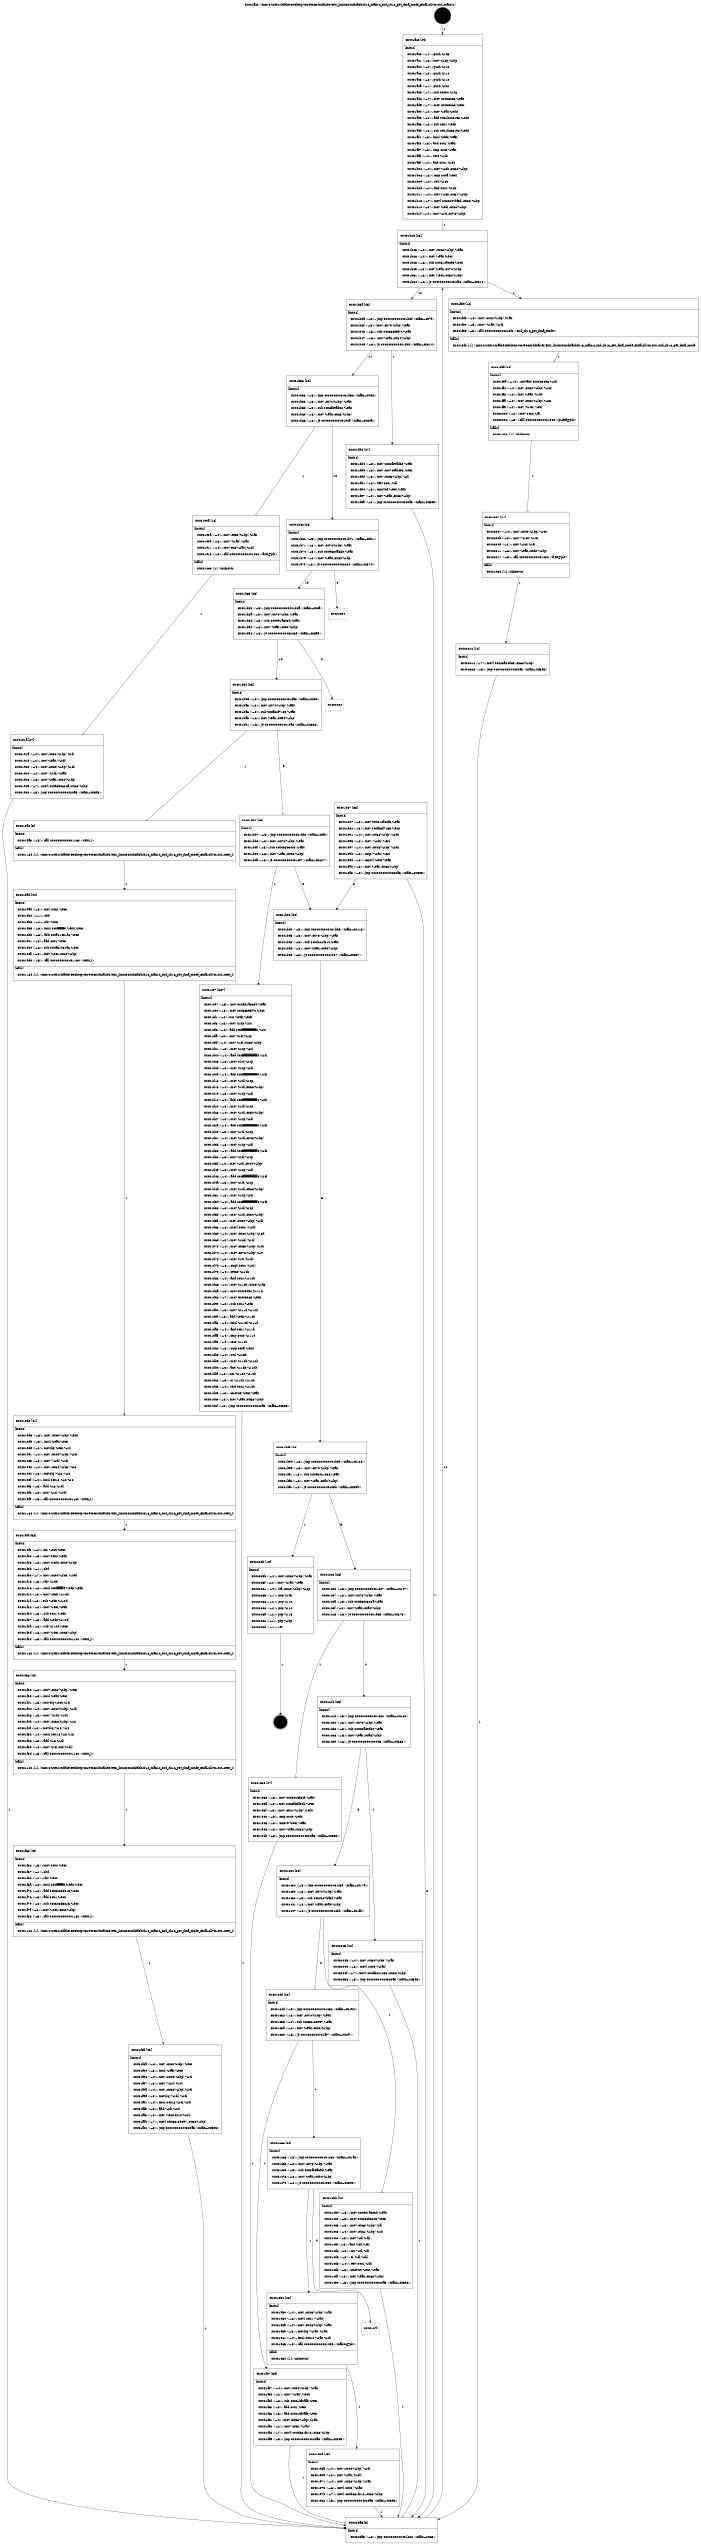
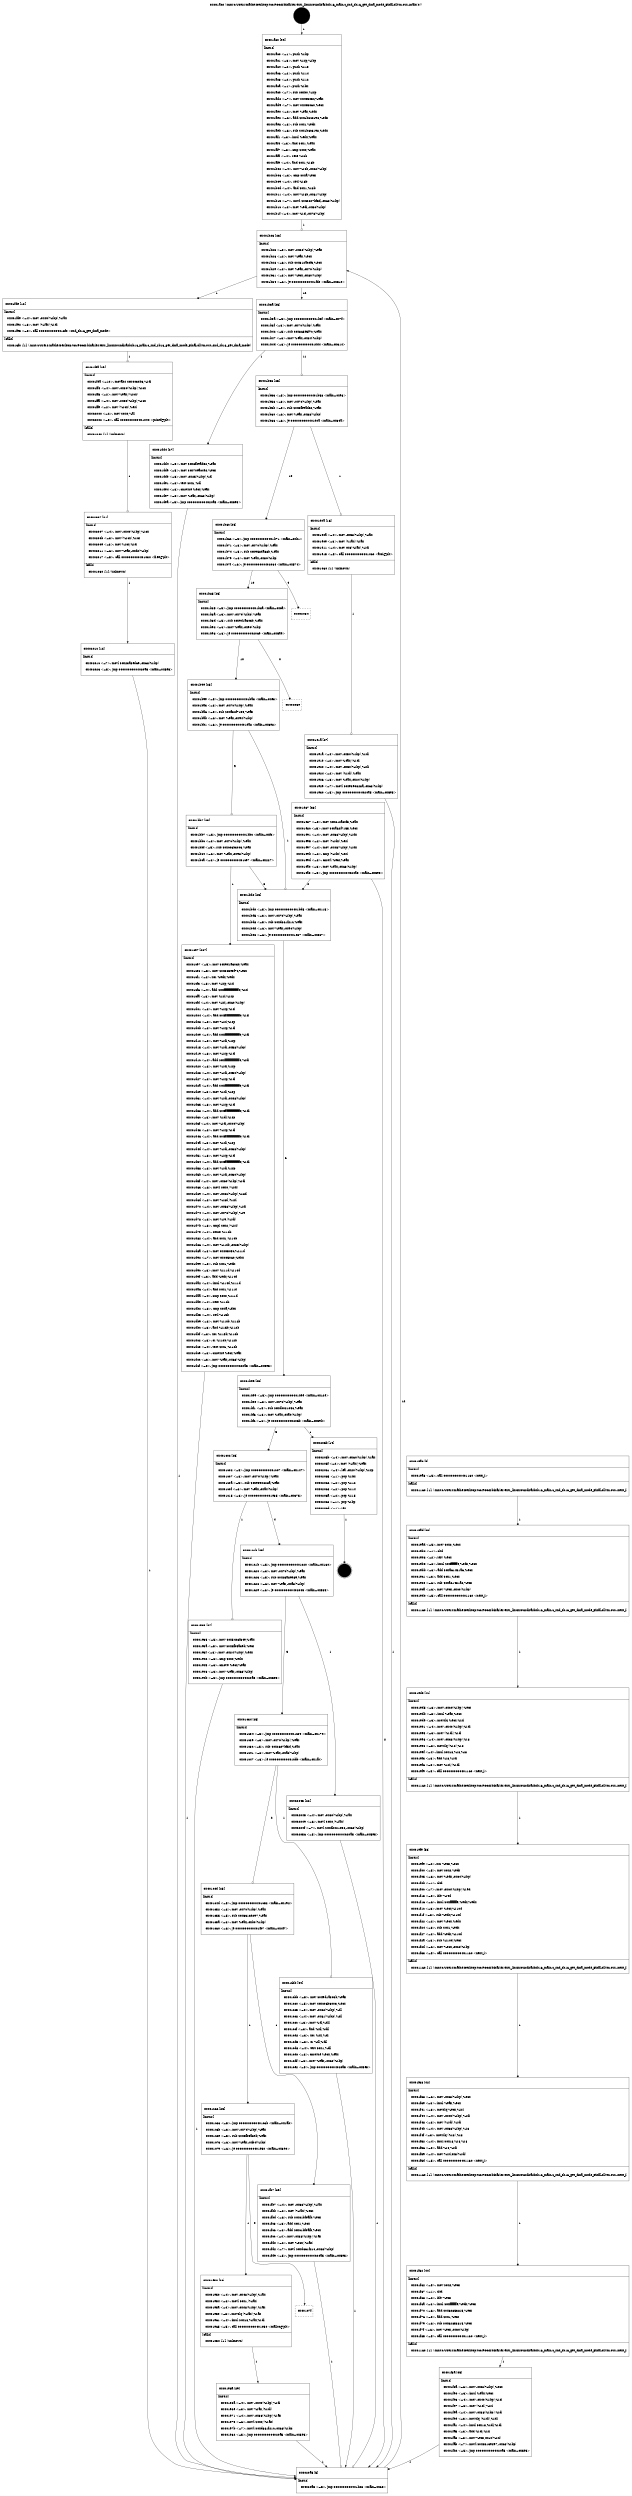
edge "0x401b3a [25]" -> "0x401b53 [25]": arrowhead normal -> odot
edge "0x401b9e [25]" -> "0x401ea8 [5]": now "0x401b9e [25]" -> "0x401bd0 [25]"
